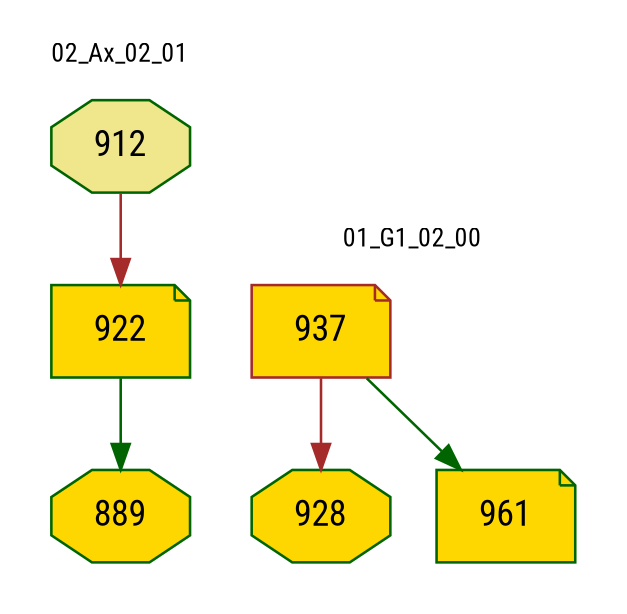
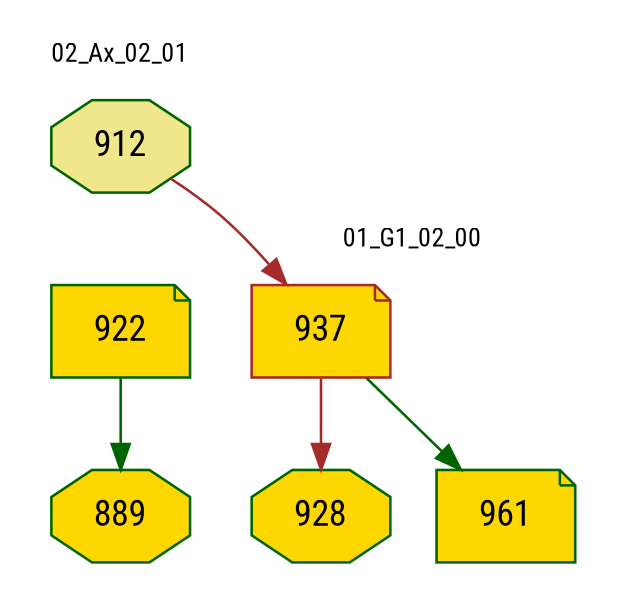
edge "912" -> "922": now "912" -> "937"
